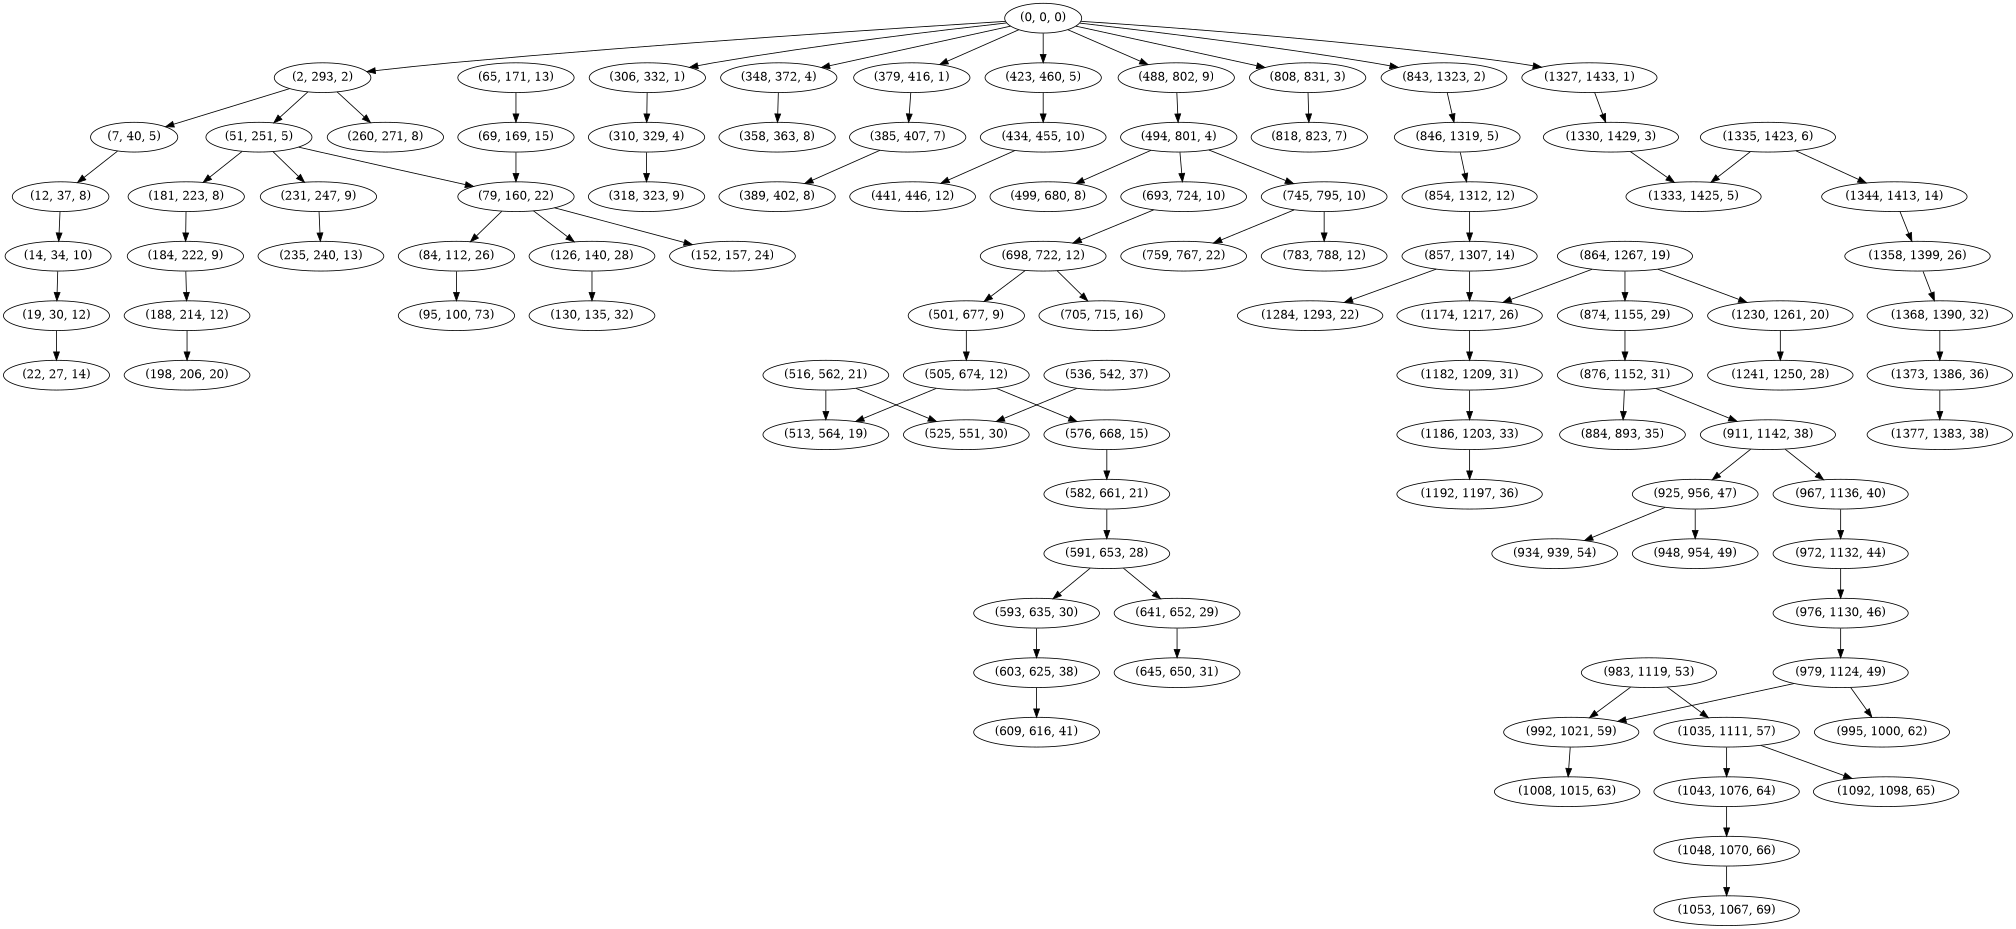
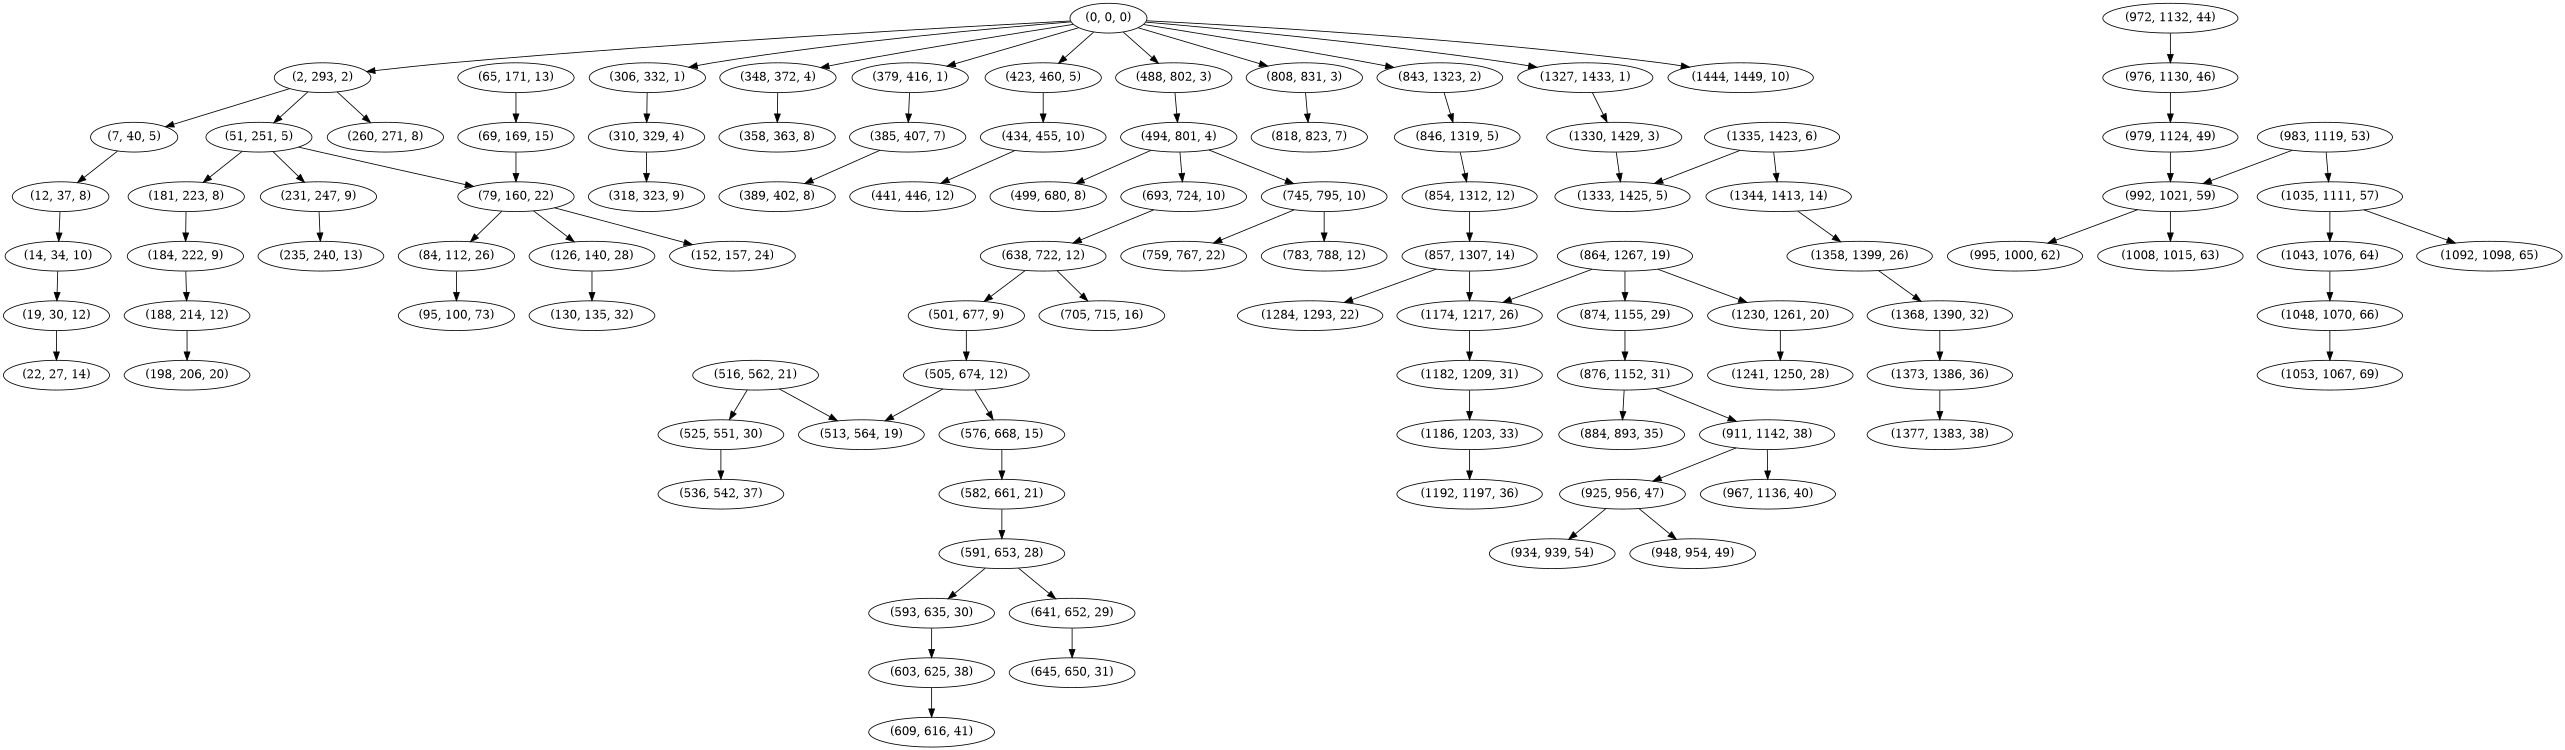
node "(488, 802, 9)": label "(488, 802, 9)" -> "(488, 802, 3)"
node "(1444, 1449, 10)": added
node "(698, 722, 12)": label "(698, 722, 12)" -> "(638, 722, 12)"
edge "(536, 542, 37)" -> "(525, 551, 30)": reversed
edge "(967, 1136, 40)" -> "(972, 1132, 44)": removed
edge "(979, 1124, 49)" -> "(995, 1000, 62)": now "(992, 1021, 59)" -> "(995, 1000, 62)"
